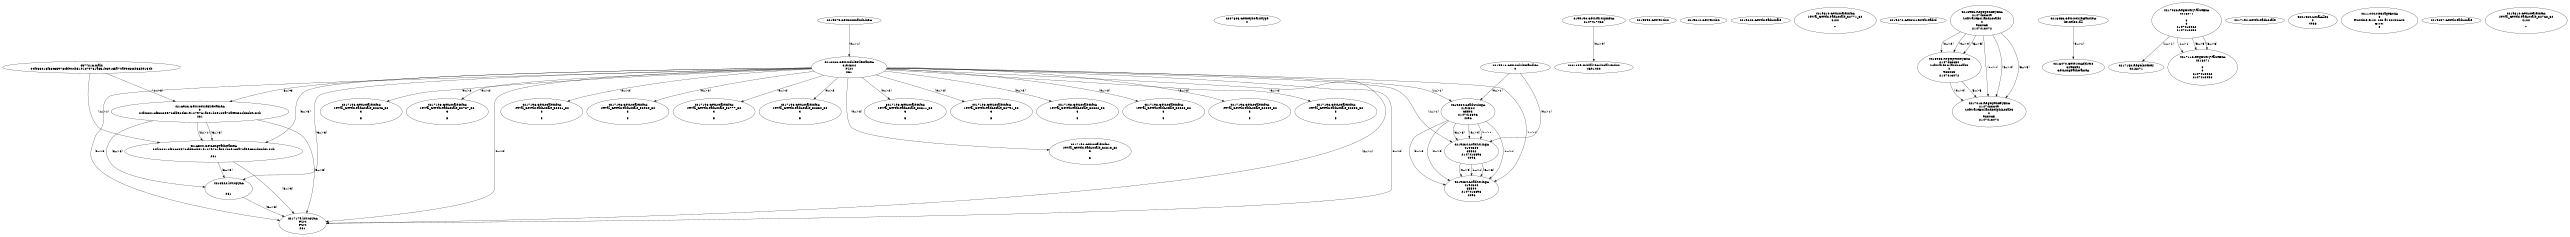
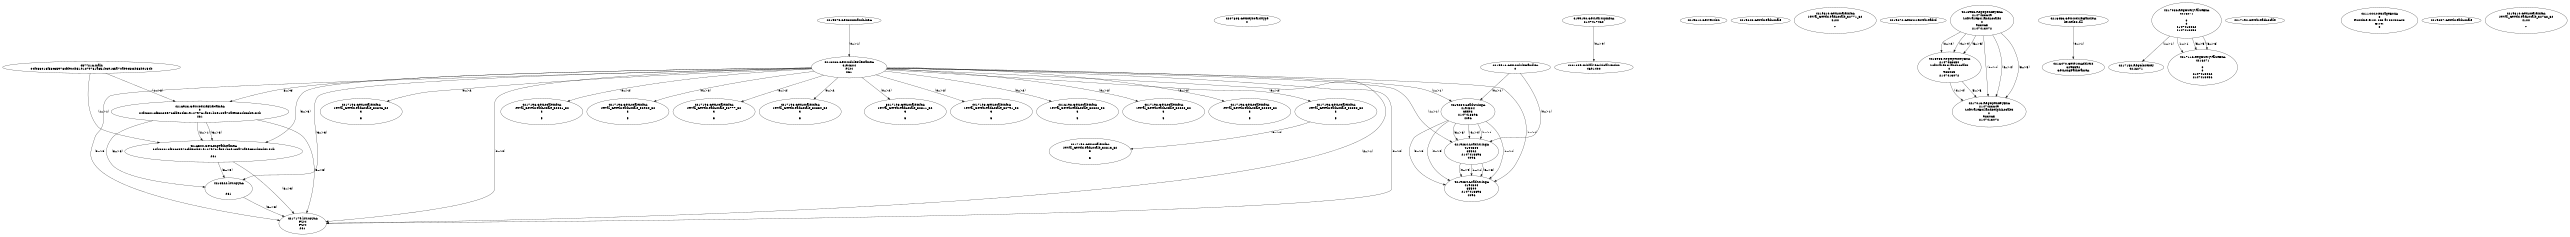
node "4219595.GetVersion": removed
node "4201420.LocalAlloc 0 4088": removed
node "4217198.GetLocaleInfoA retval_GetThreadLocale_32787_32 3 5": removed
node "4217198.GetLocaleInfoA retval_GetThreadLocale_32822_32 3 5": label "4217198.GetLocaleInfoA retval_GetThreadLocale_32822_32 3 5" -> "4216198.GetLocaleInfoA retval_GetThreadLocale_32822_32 3 5"
edge "4216266.GetModuleFileNameA 4194304 PZM 261" -> "4217198.GetLocaleInfoA retval_GetThreadLocale_32813_32 3 5": now "4217198.GetLocaleInfoA retval_GetThreadLocale_32838_32 3 5" -> "4217198.GetLocaleInfoA retval_GetThreadLocale_32813_32 3 5"
